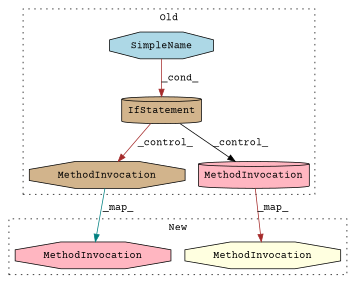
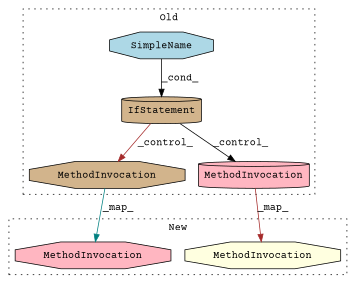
edge "SimpleName" -> "IfStatement": color brown -> black
